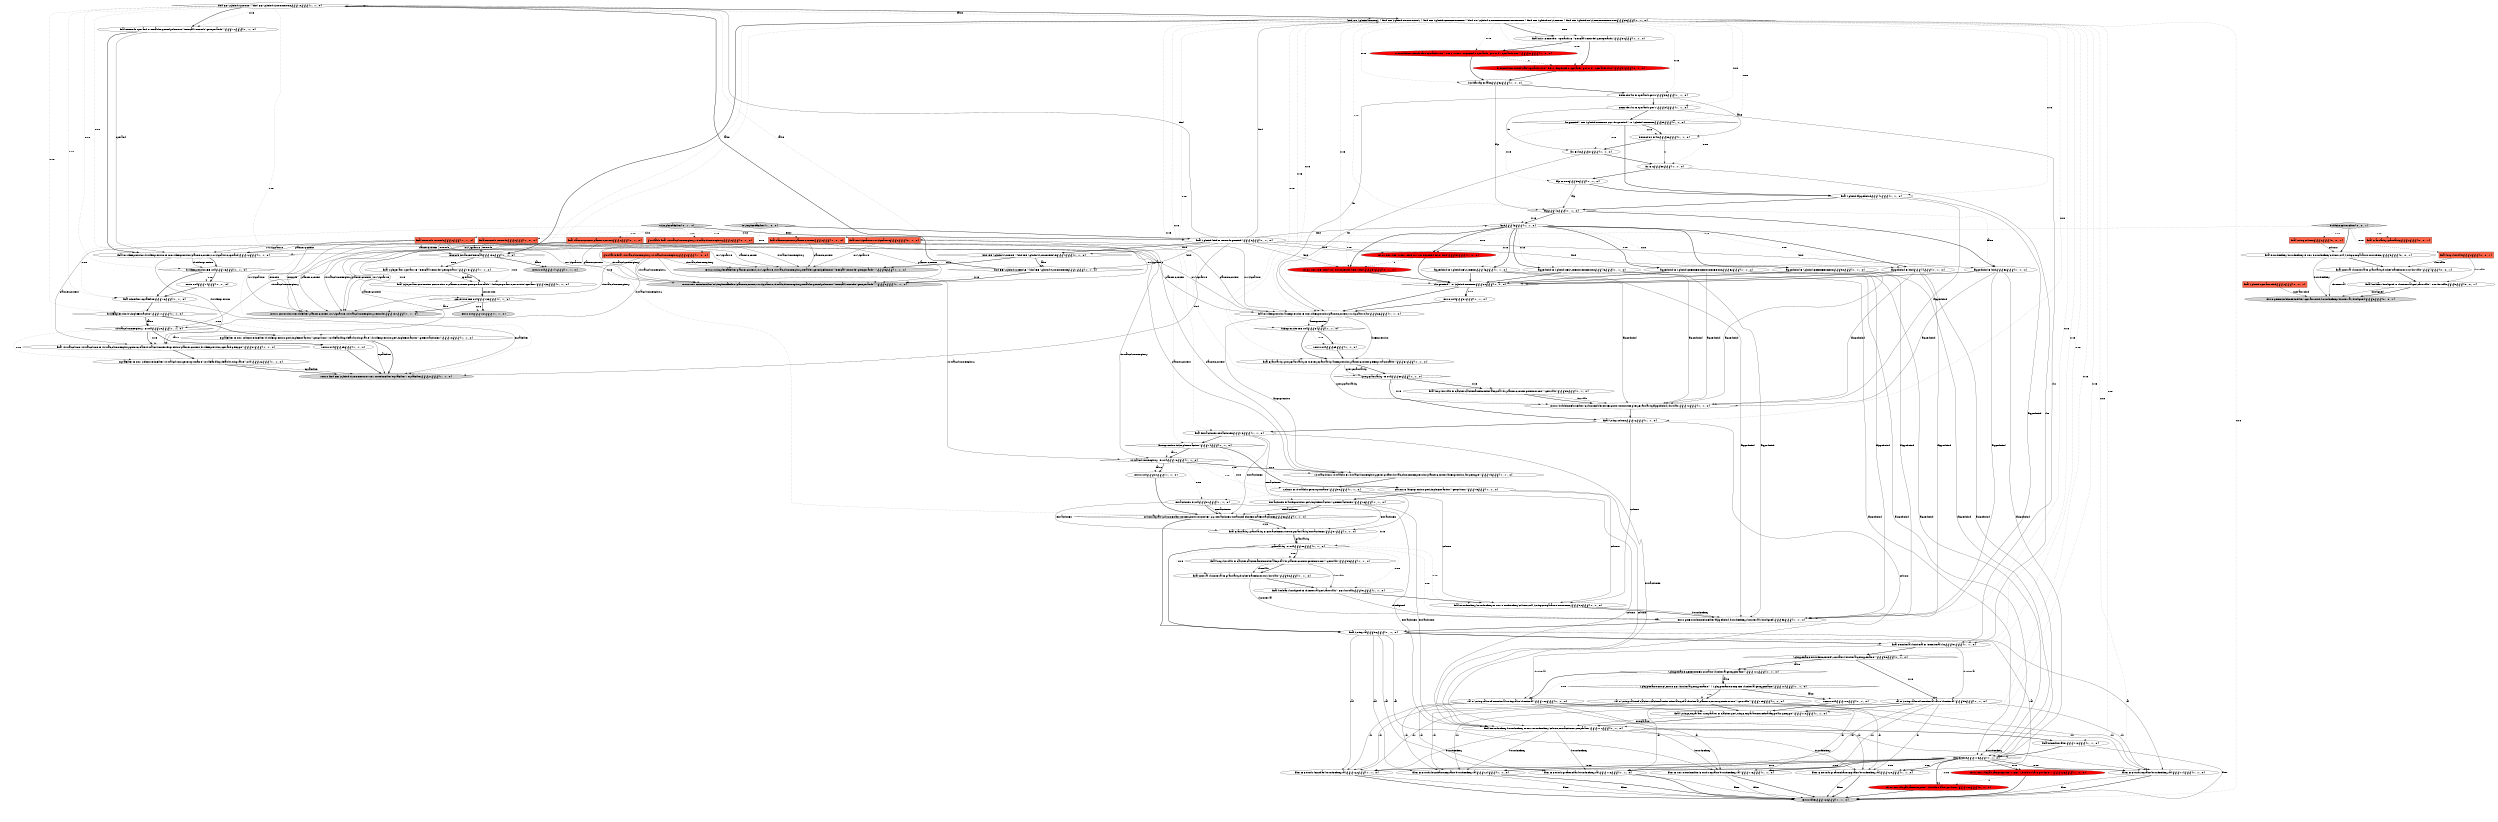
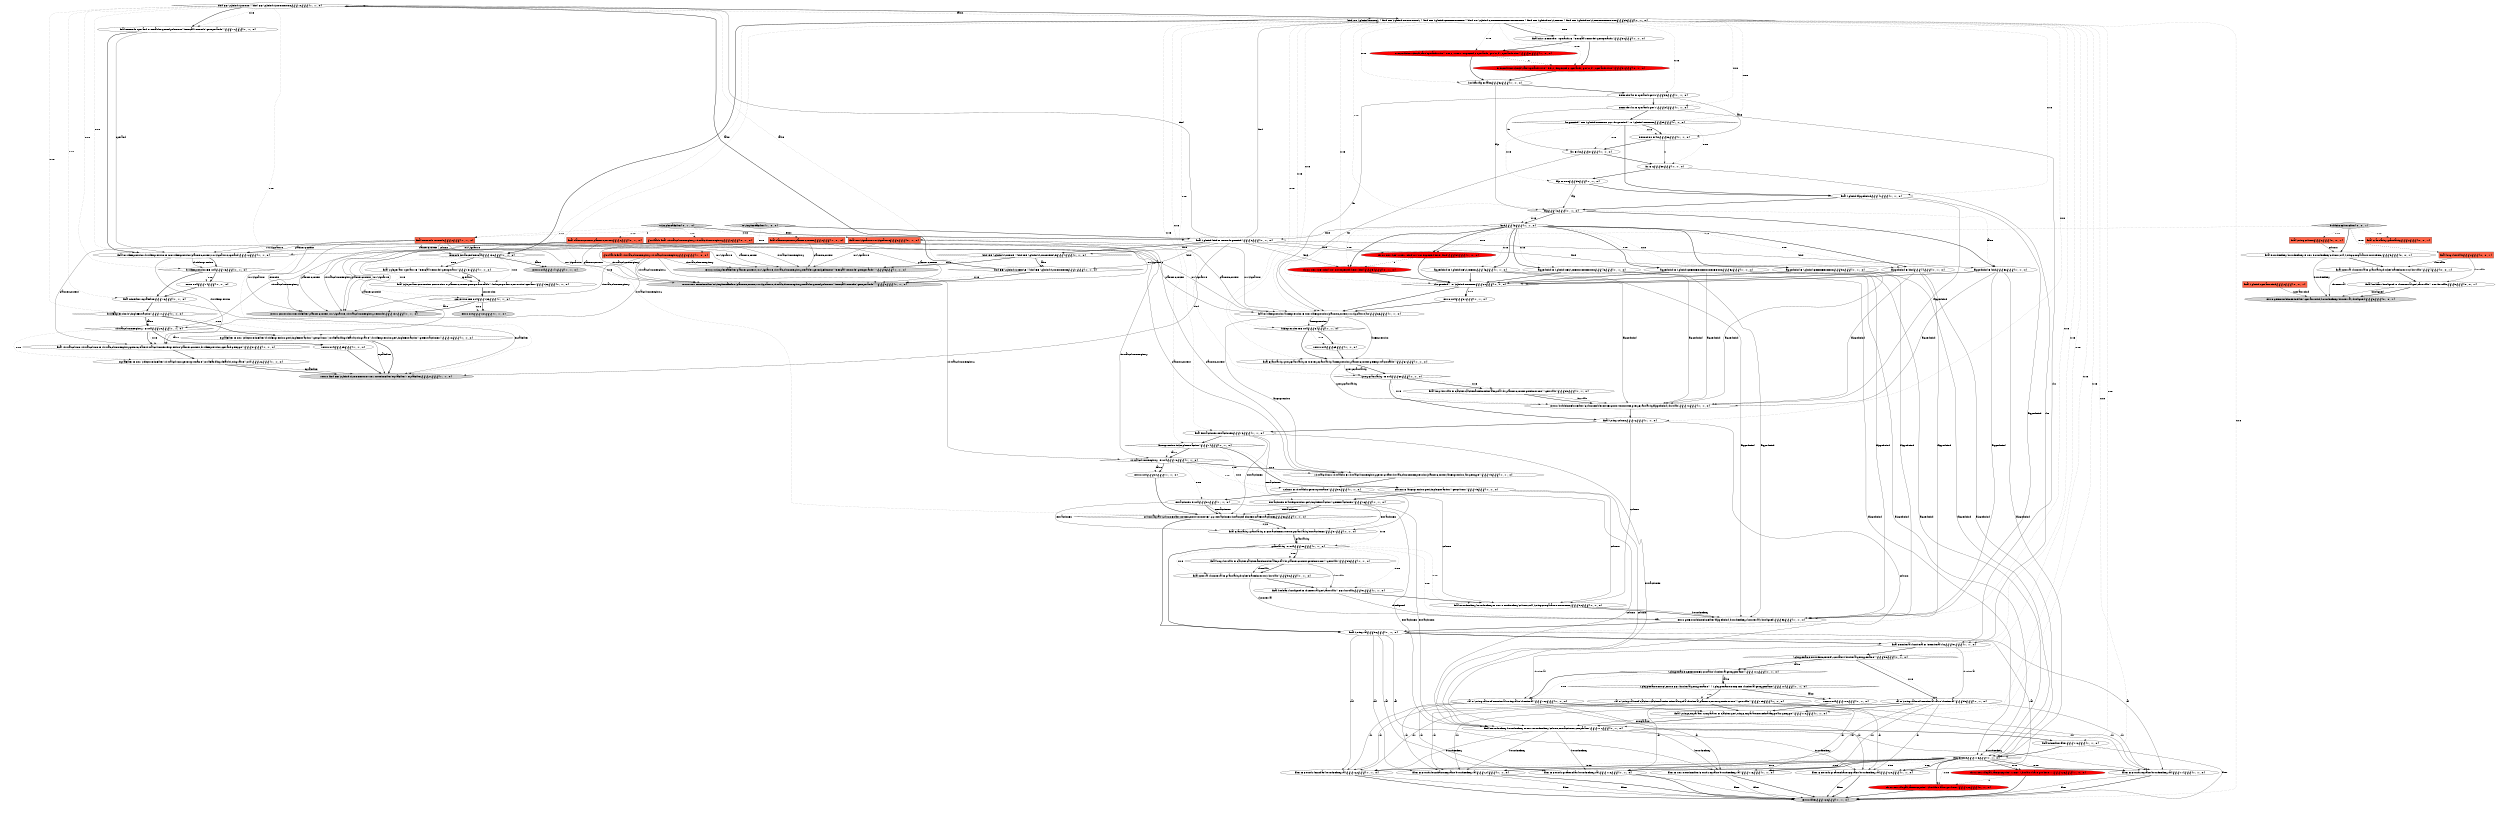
edge "final SqlKind kind = rexNode.getKind()@@@3@@@['1', '1', '0']" -> "kind@@@43@@@['1', '1', '0']": reversed
edge "toSimpleLeafFilter['0', '1', '0']" -> "final DimFilter equalFilter@@@16@@@['1', '1', '0']": now "toSimpleLeafFilter['0', '1', '0']" -> "final RexNode rexNode@@@2@@@['1', '1', '0']"
edge "toSimpleLeafFilter['0', '1', '0']" -> "final PlannerContext plannerContext@@@2@@@['0', '1', '0']": label "true" -> "0"
node "final RexNode rexNode@@@2@@@['1', '0', '0']": removed
edge "final RexNode rexNode@@@2@@@['1', '1', '0']" -> "rexNode instanceof RexCall@@@130@@@['1', '1', '0']": label "rexNode" -> "column"
edge "column = virtualLhs.getOutputName()@@@80@@@['1', '1', '0']" -> "extractionFn = null@@@81@@@['1', '1', '0']": style dotted -> bold
